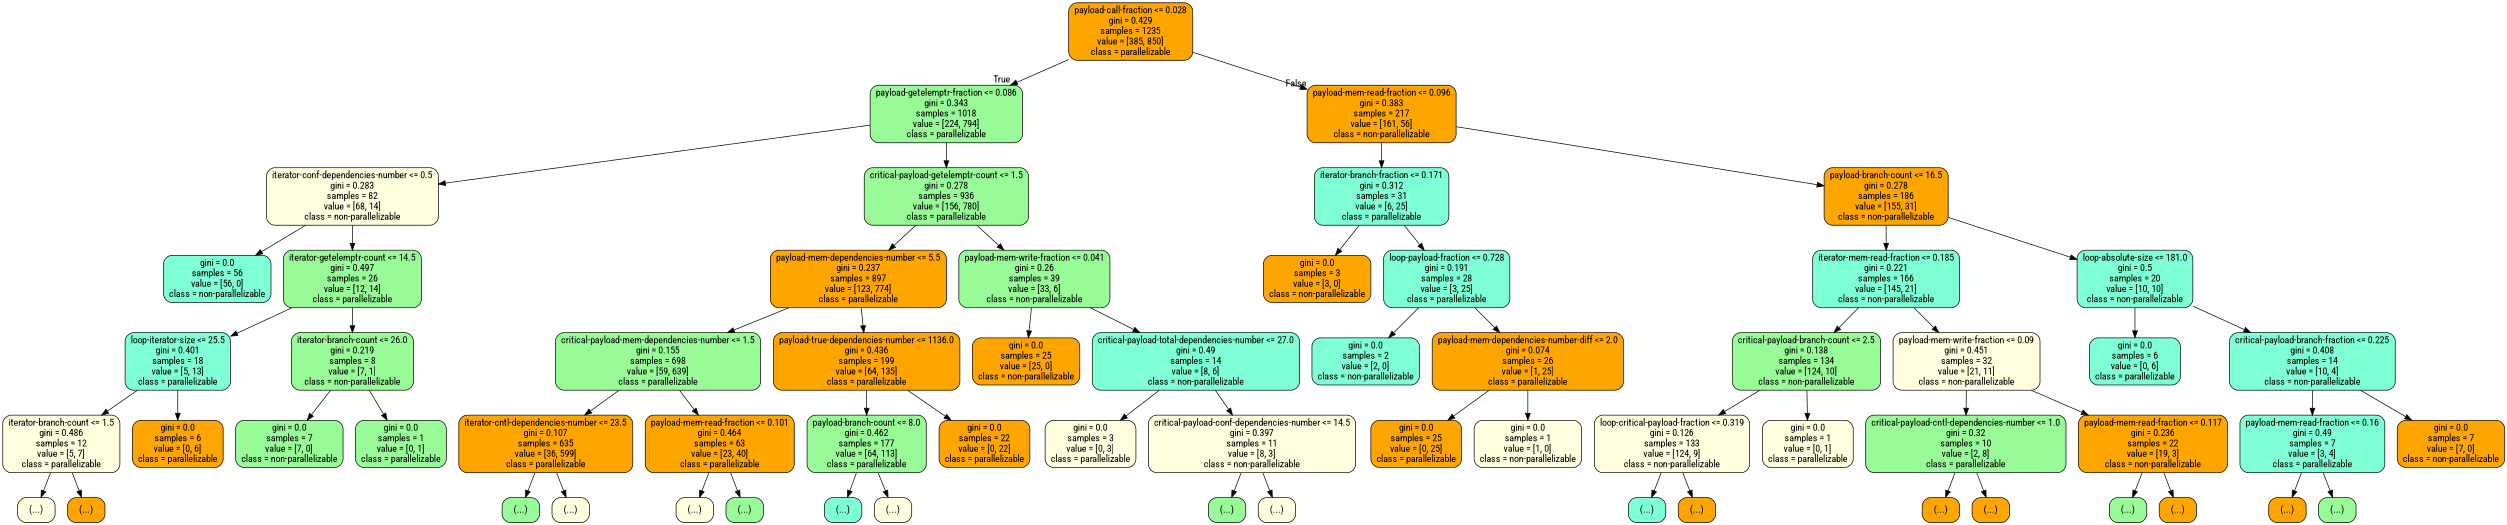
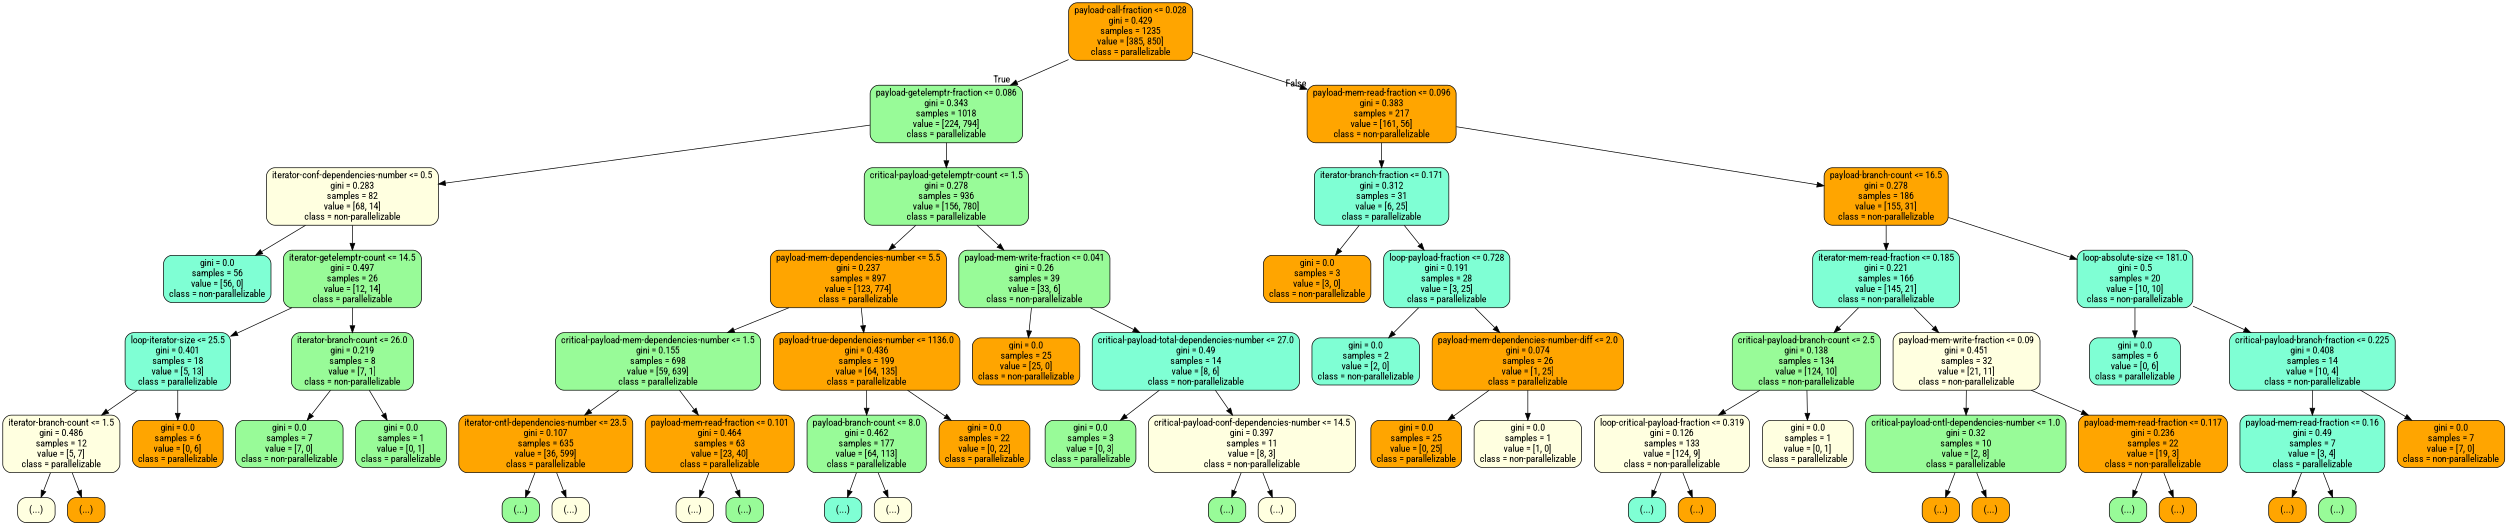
node "gini = 0.0 samples = 3 value = [0, 3] class = parallelizable": fillcolor lightyellow -> palegreen
